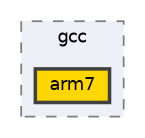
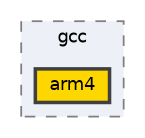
node "arm7": label "arm7" -> "arm4"
